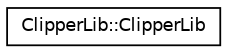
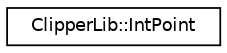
node "ClipperLib::ClipperLib": label "ClipperLib::ClipperLib" -> "ClipperLib::IntPoint"
